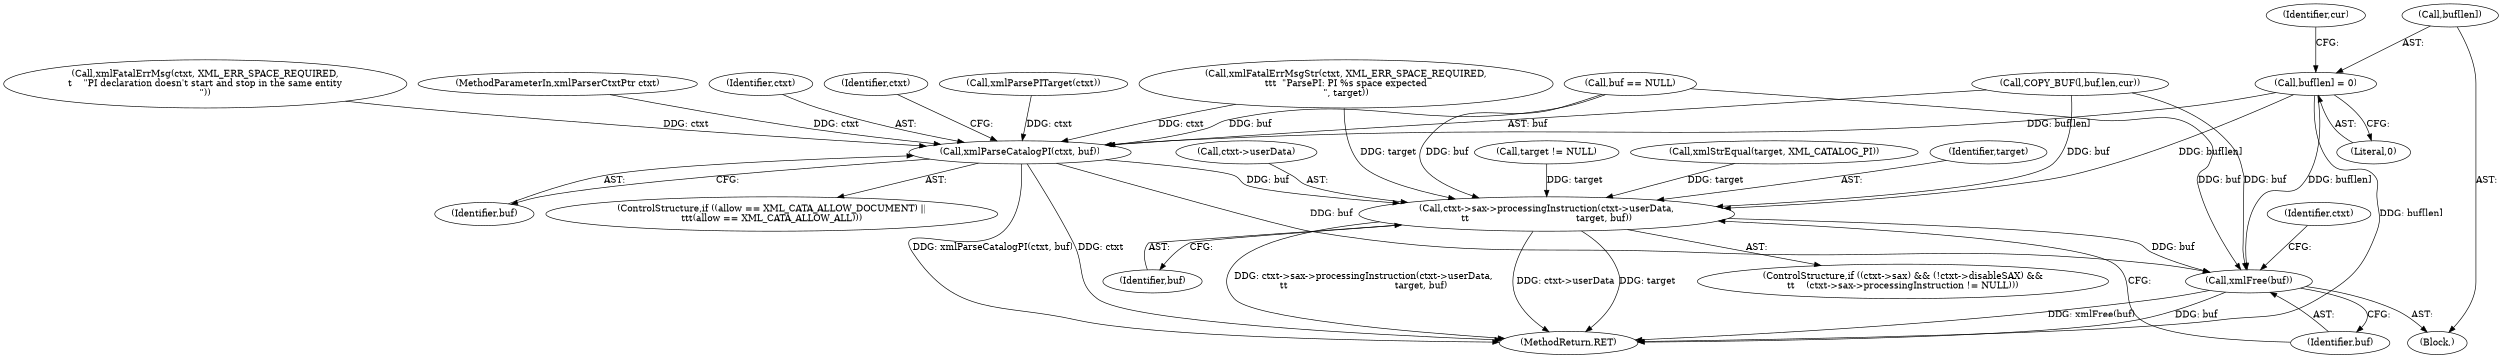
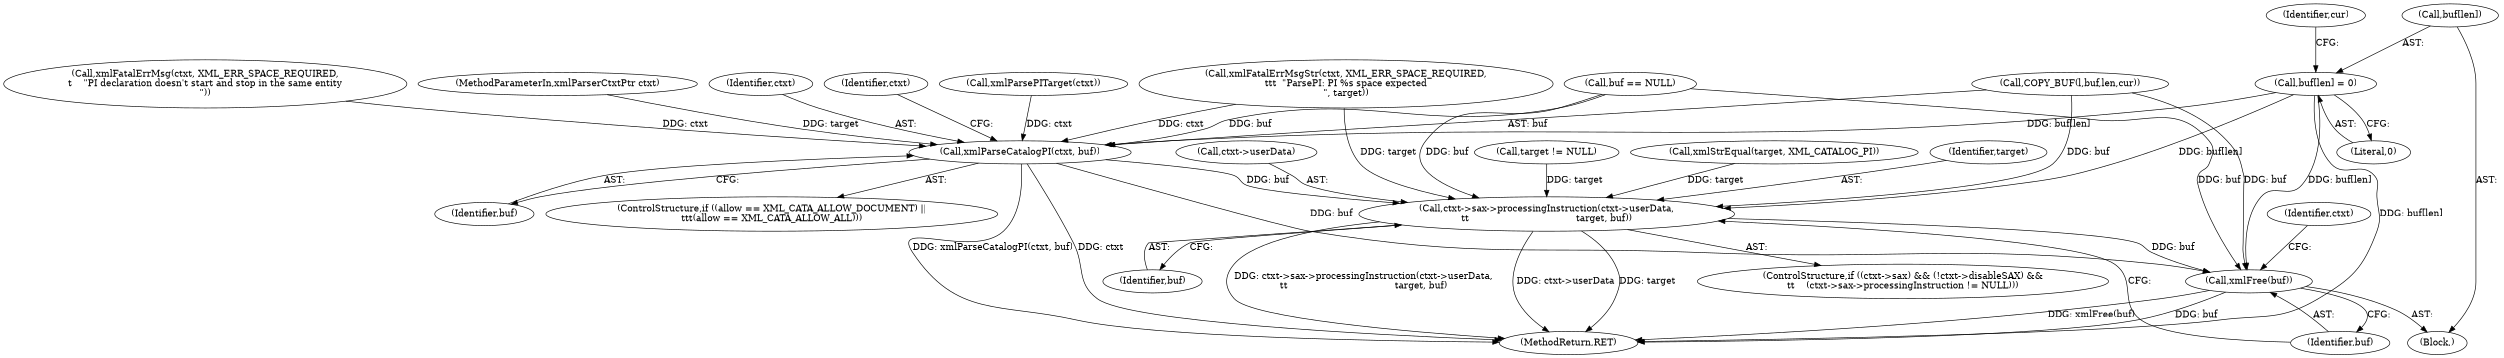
edge "(MethodParameterIn,xmlParserCtxtPtr ctxt)" -> "(Call,xmlParseCatalogPI(ctxt, buf))": label "DDG: ctxt" -> "DDG: target"
